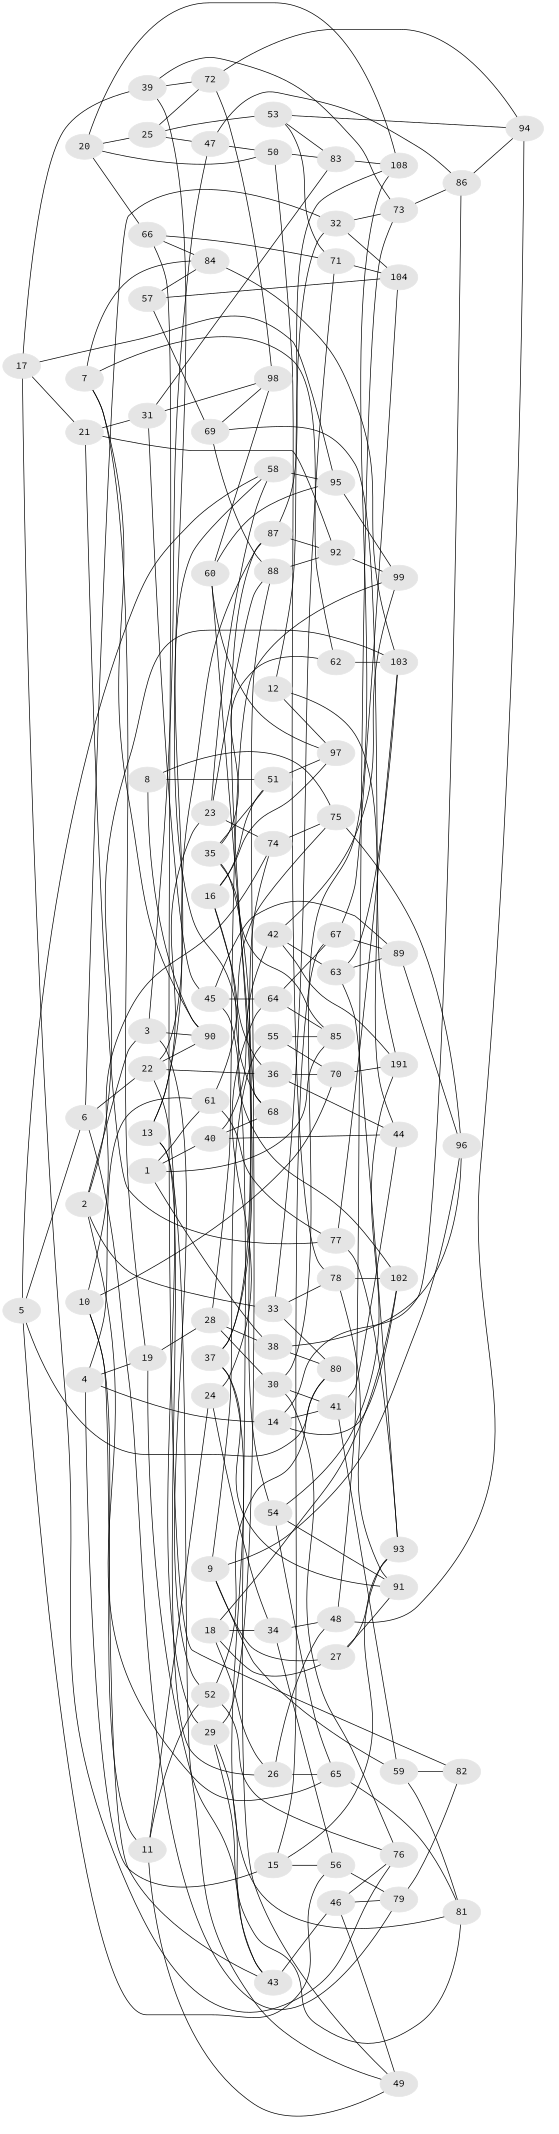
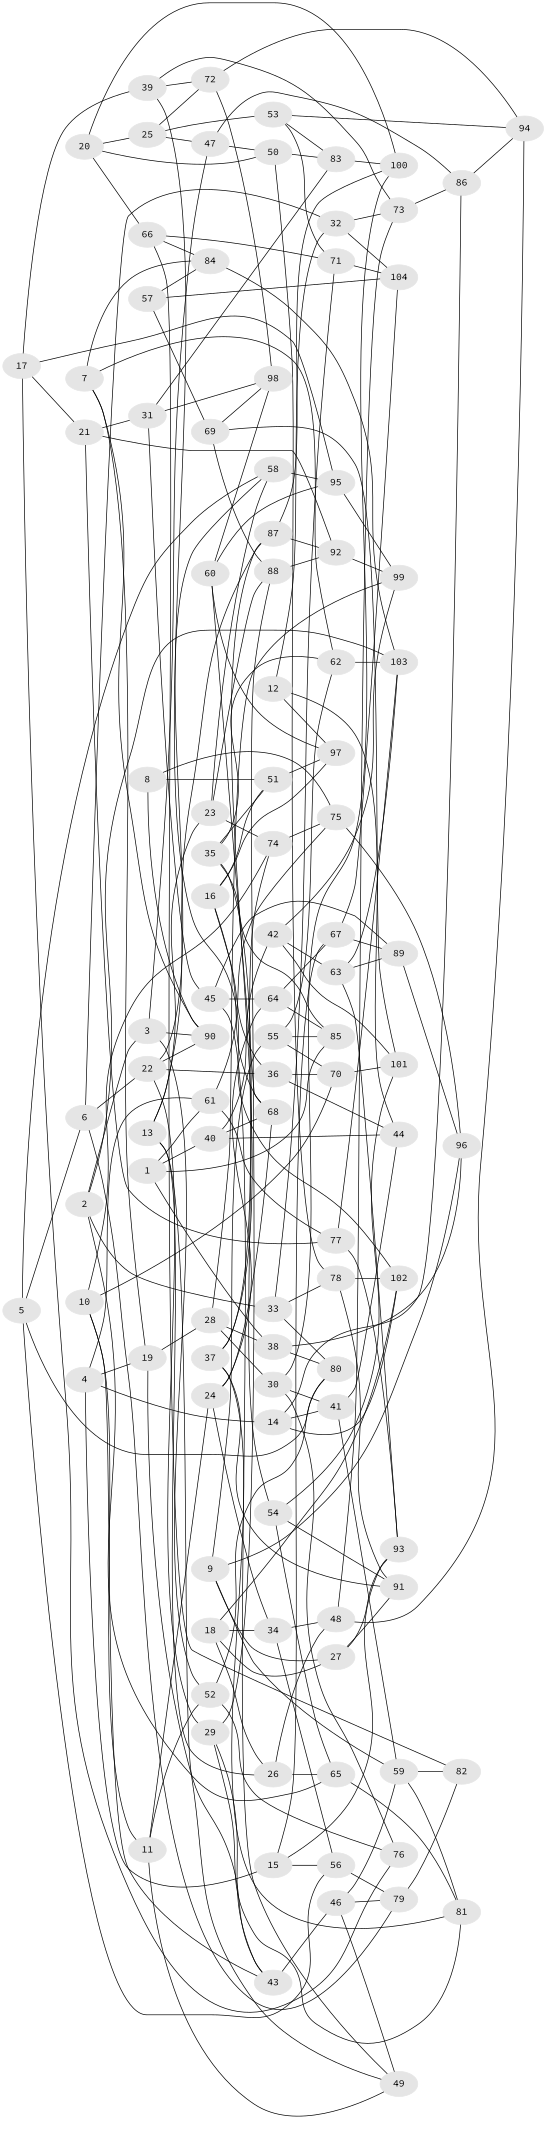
node "108": label "108" -> "100"
edge "62" -- "55": added
node "191": label "191" -> "101"
edge "68" -- "24": added
edge "76" -- "46": now "59" -- "46"
